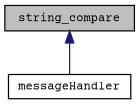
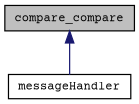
node "string_compare": label "string_compare" -> "compare_compare"
